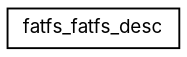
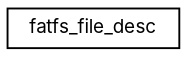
node "fatfs_fatfs_desc": label "fatfs_fatfs_desc" -> "fatfs_file_desc"
